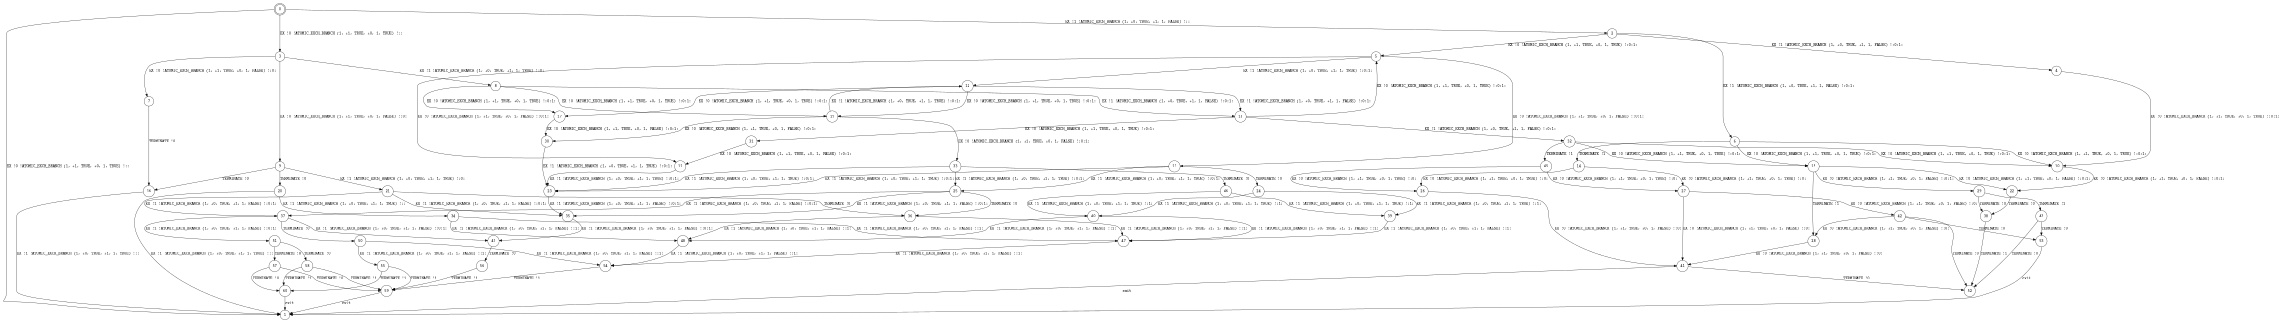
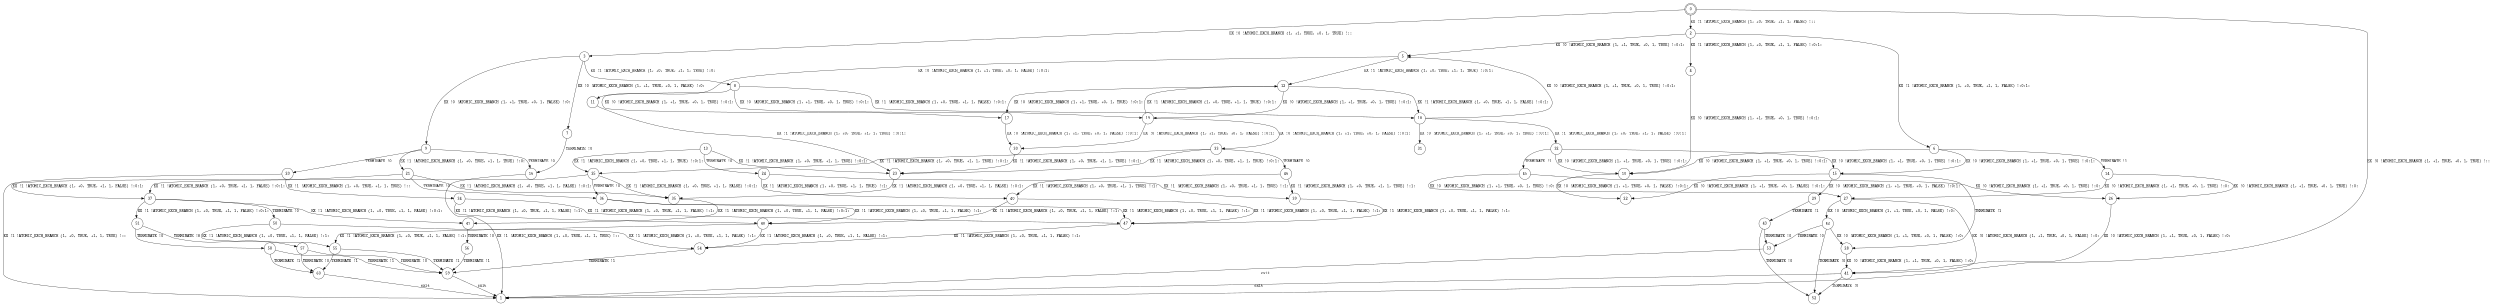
edge "31" -> "11": removed, label "EX !0 !ATOMIC_EXCH_BRANCH (1, +1, TRUE, +0, 1, FALSE) !:0:1:"
edge "5" -> "13": removed, label "EX !0 !ATOMIC_EXCH_BRANCH (1, +1, TRUE, +0, 1, FALSE) !:0:1:"
node "38": removed
edge "48" -> "55": added, label "EX !1 !ATOMIC_EXCH_BRANCH (1, +0, TRUE, +1, 1, FALSE) !:1:"
